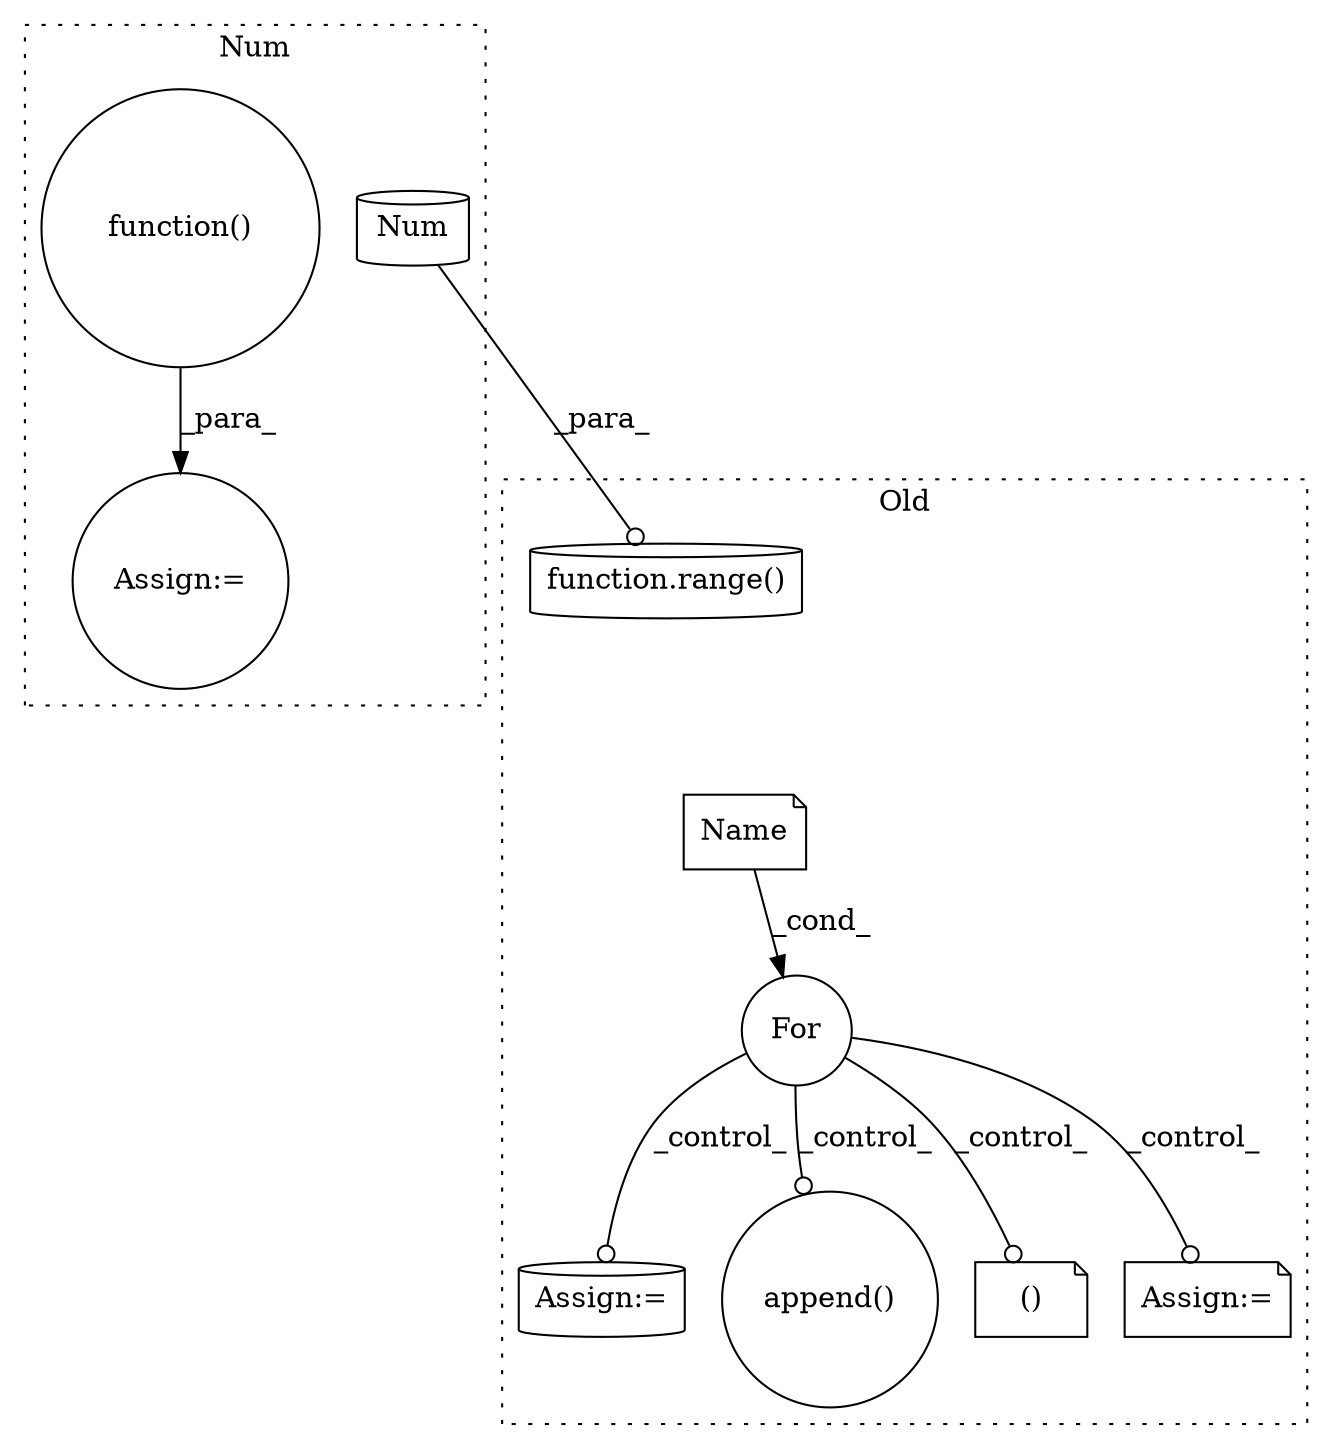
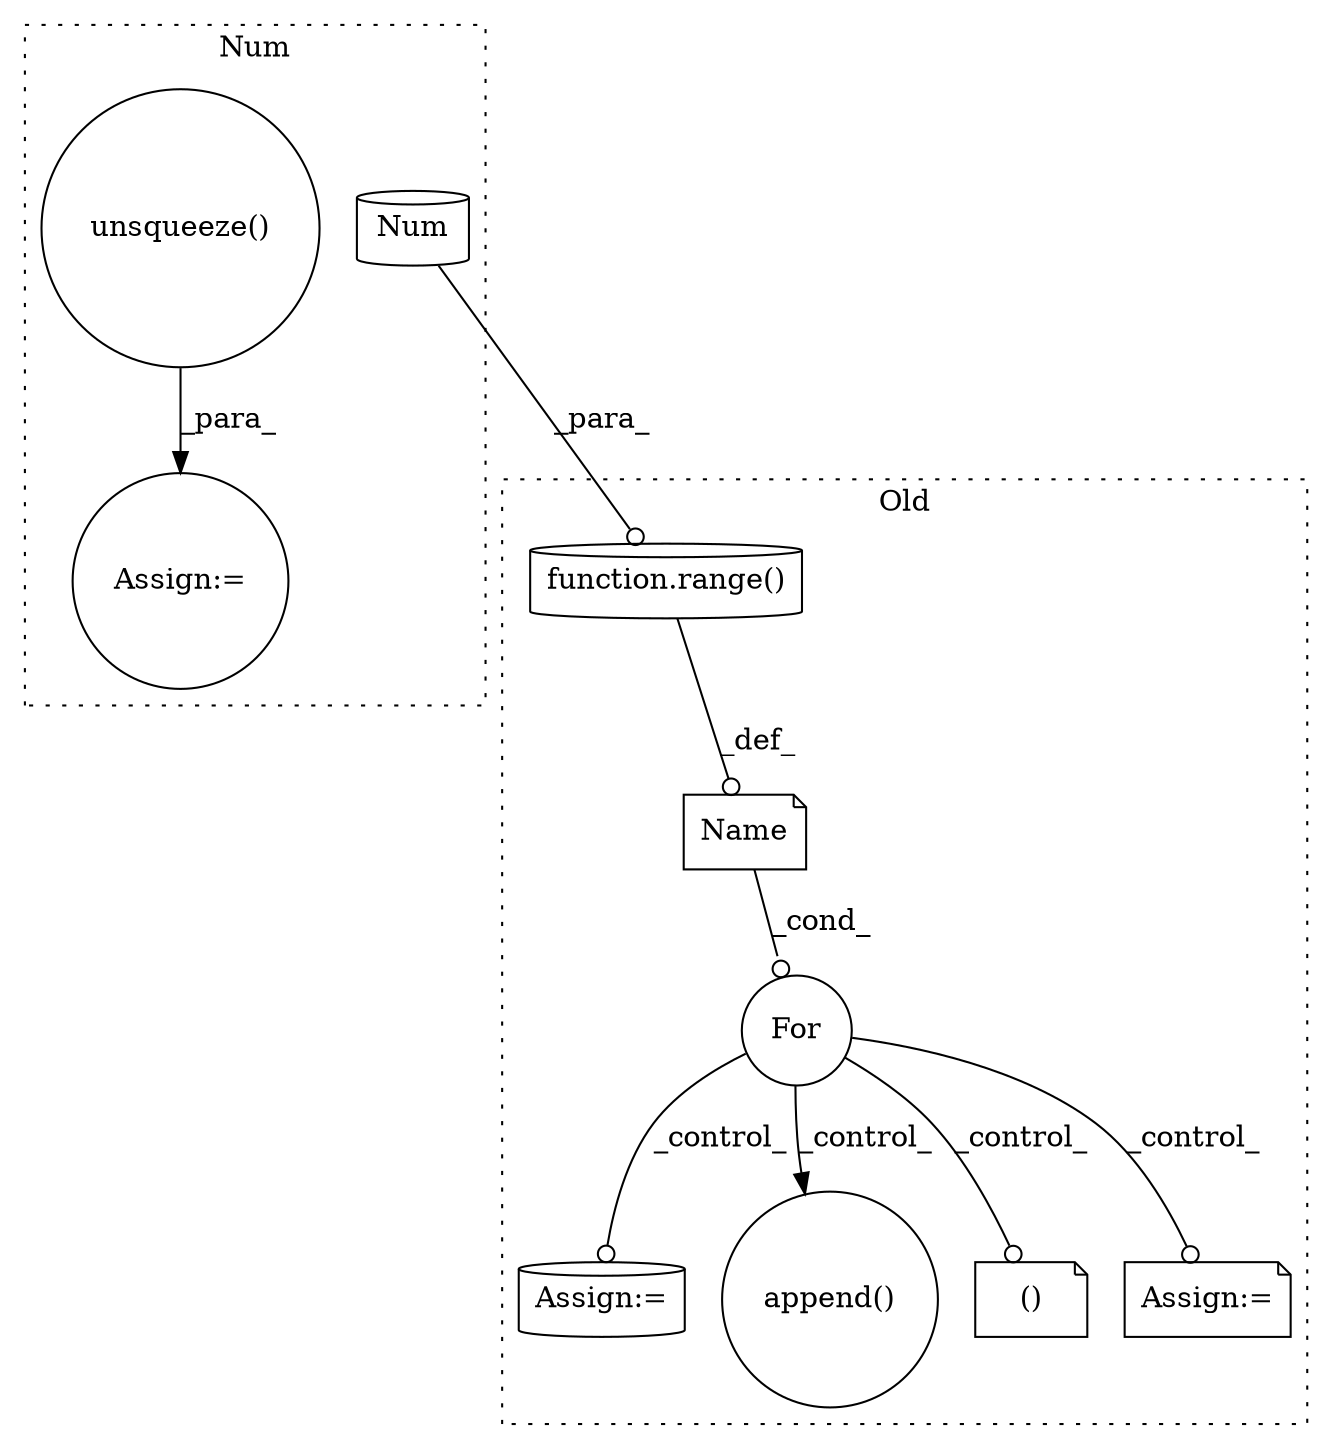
node "function()": label "function()" -> "unsqueeze()"
edge "function.range()" -> "Name": added, label "_def_"
edge "Name" -> "For": arrowhead normal -> odot
edge "For" -> "append()": arrowhead odot -> normal
